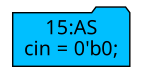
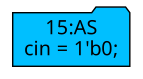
node "15:AS cin = 0'b0;": label "15:AS cin = 0'b0;" -> "15:AS cin = 1'b0;"
